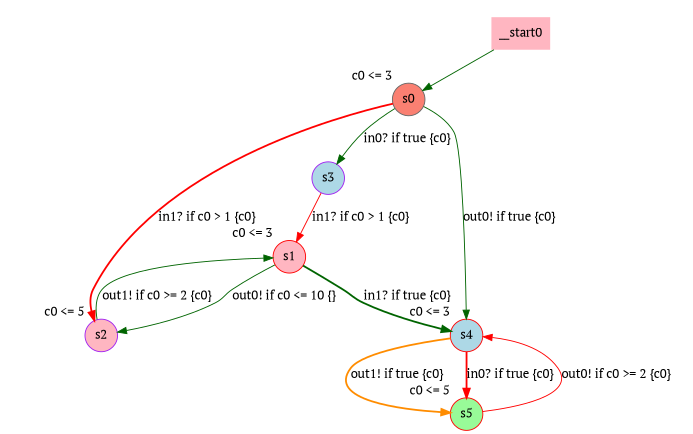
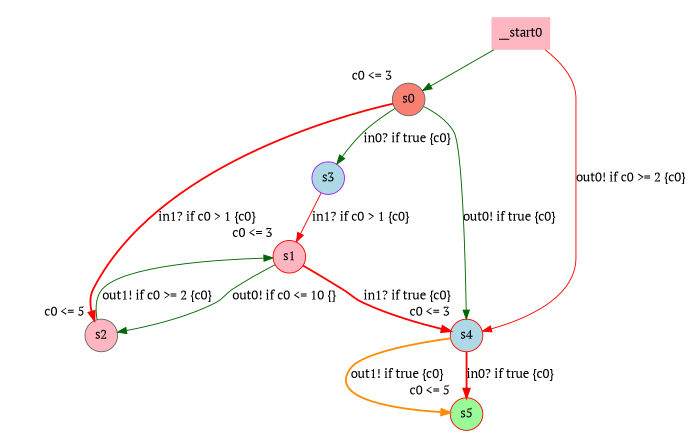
edge "s1 c0 <= 3" -> "s4 c0 <= 3": color darkgreen -> red
node "s2 c0 <= 5": color purple -> gray40
edge "s5 c0 <= 5" -> "s4 c0 <= 3": now "__start0" -> "s4 c0 <= 3"
